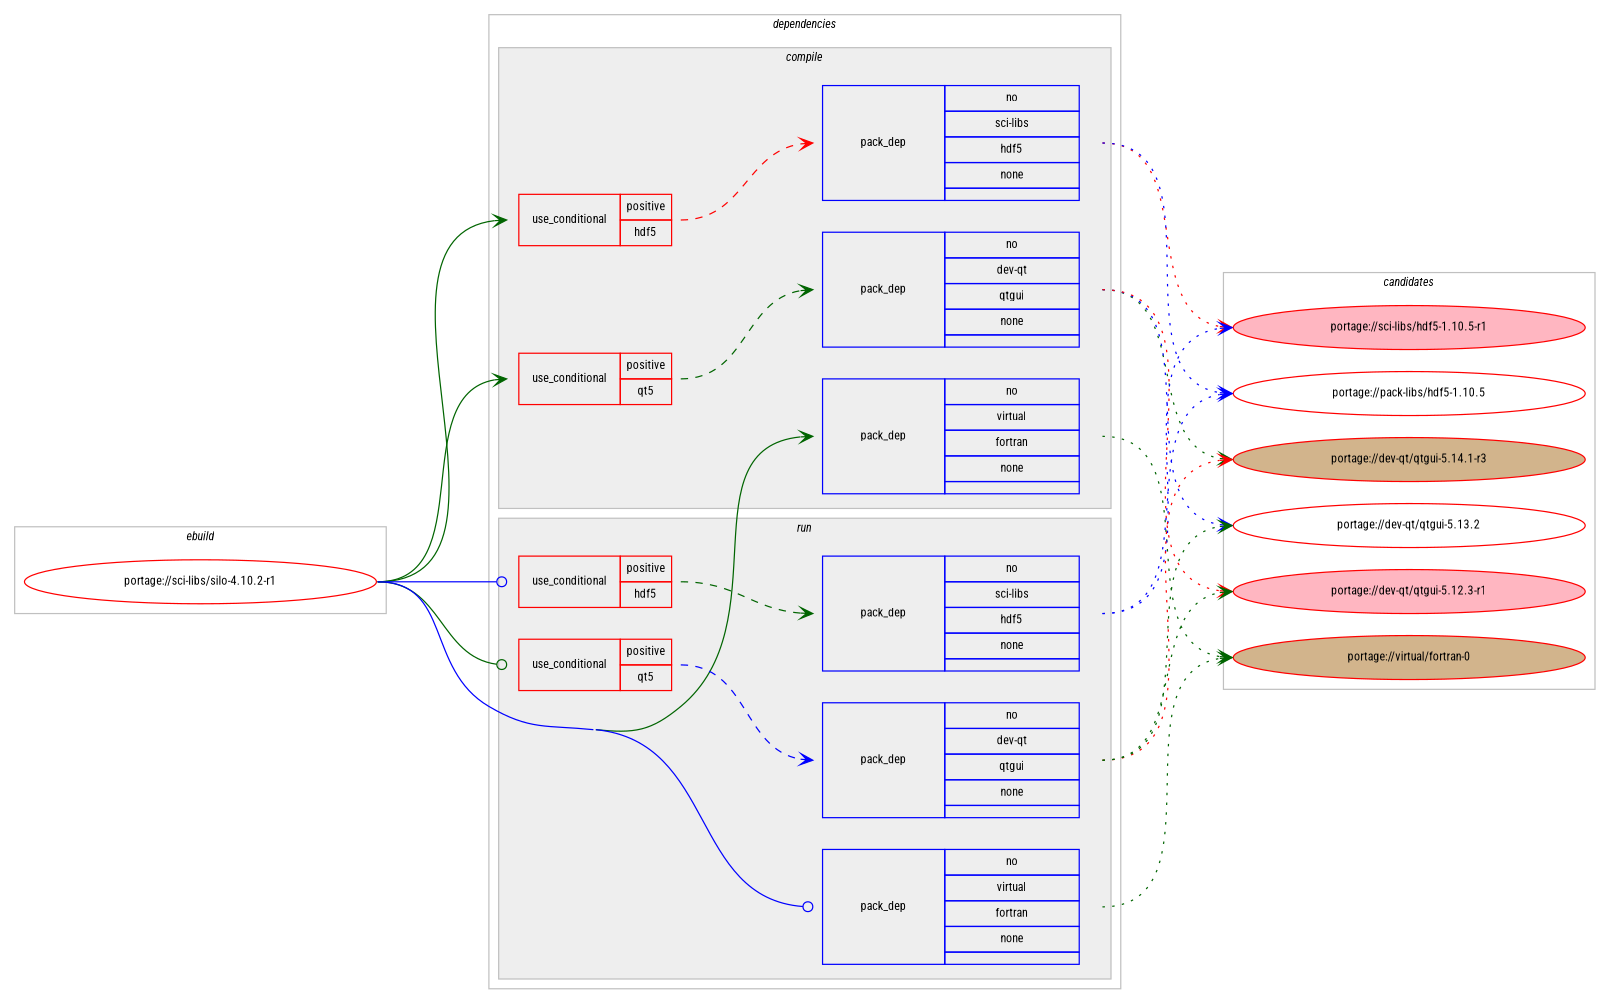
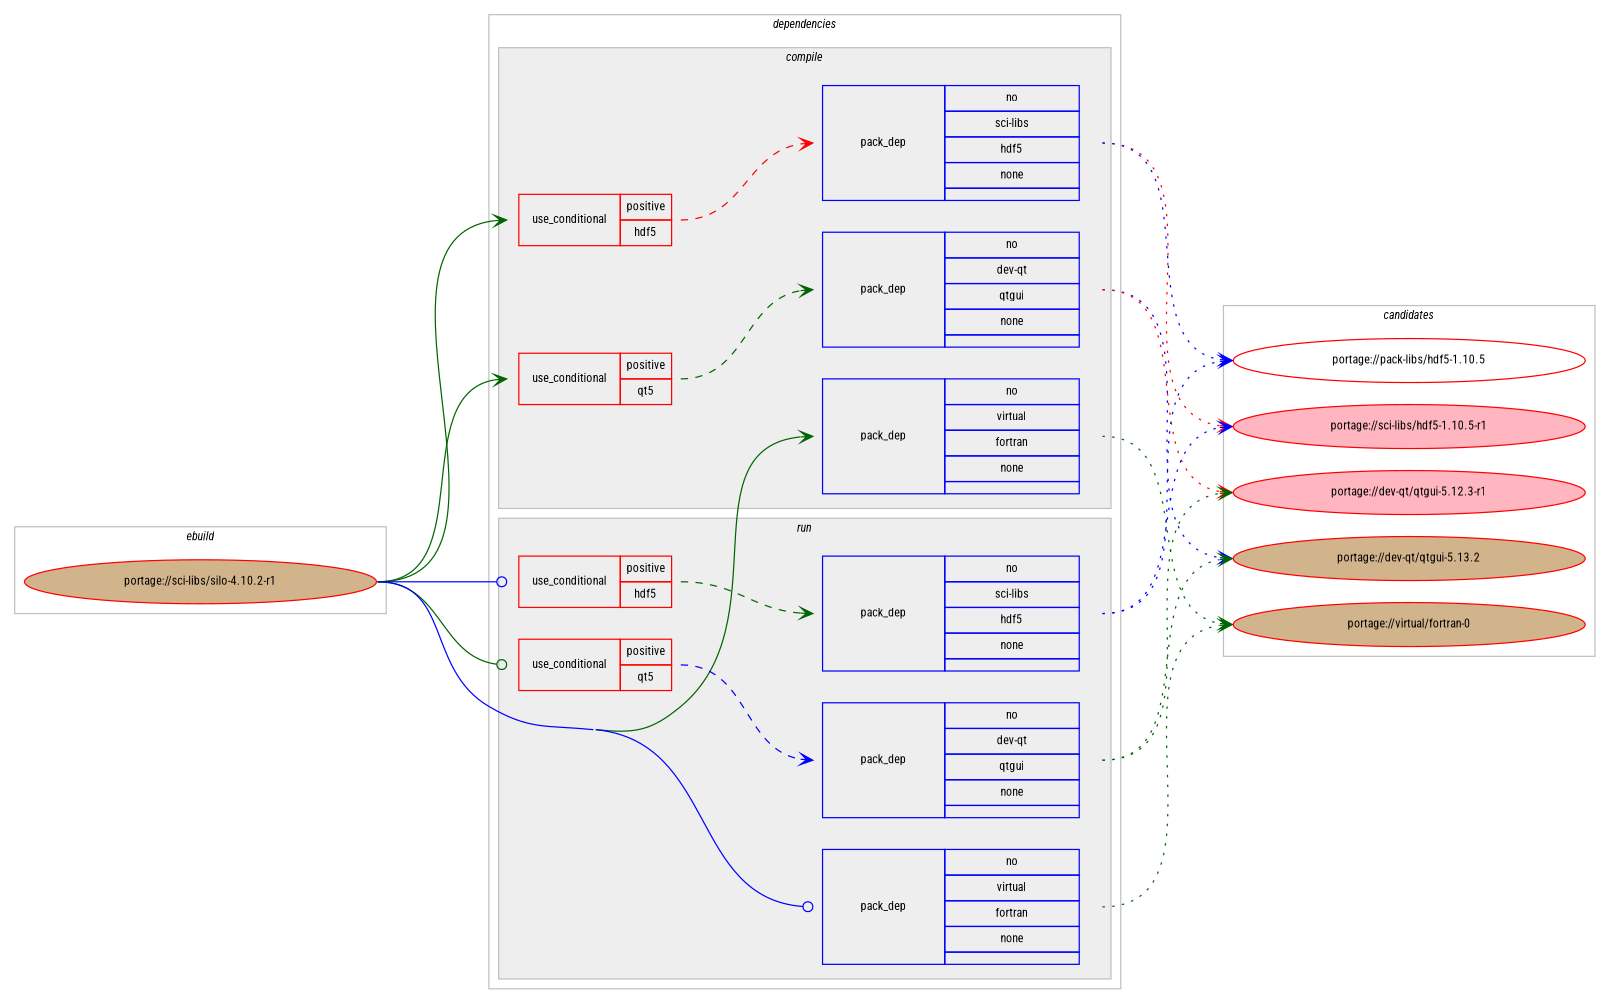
node "portage://dev-qt/qtgui-5.14.1-r3": removed
node "portage://dev-qt/qtgui-5.13.2": fillcolor white -> tan
node "portage://sci-libs/silo-4.10.2-r1": fillcolor white -> tan
